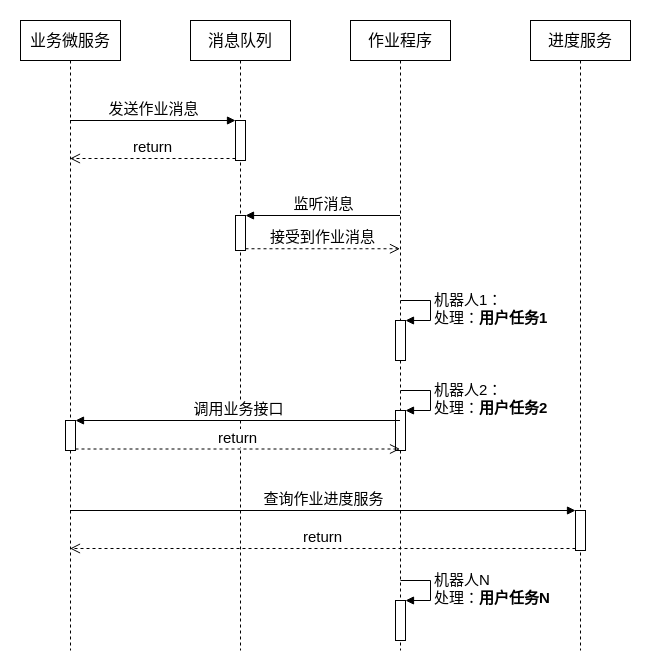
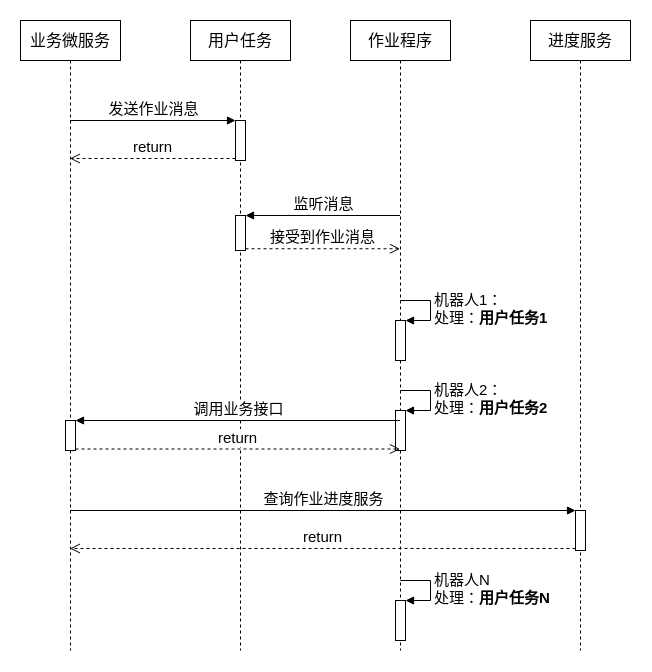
node "消息队列": label "消息队列" -> "用户任务"
